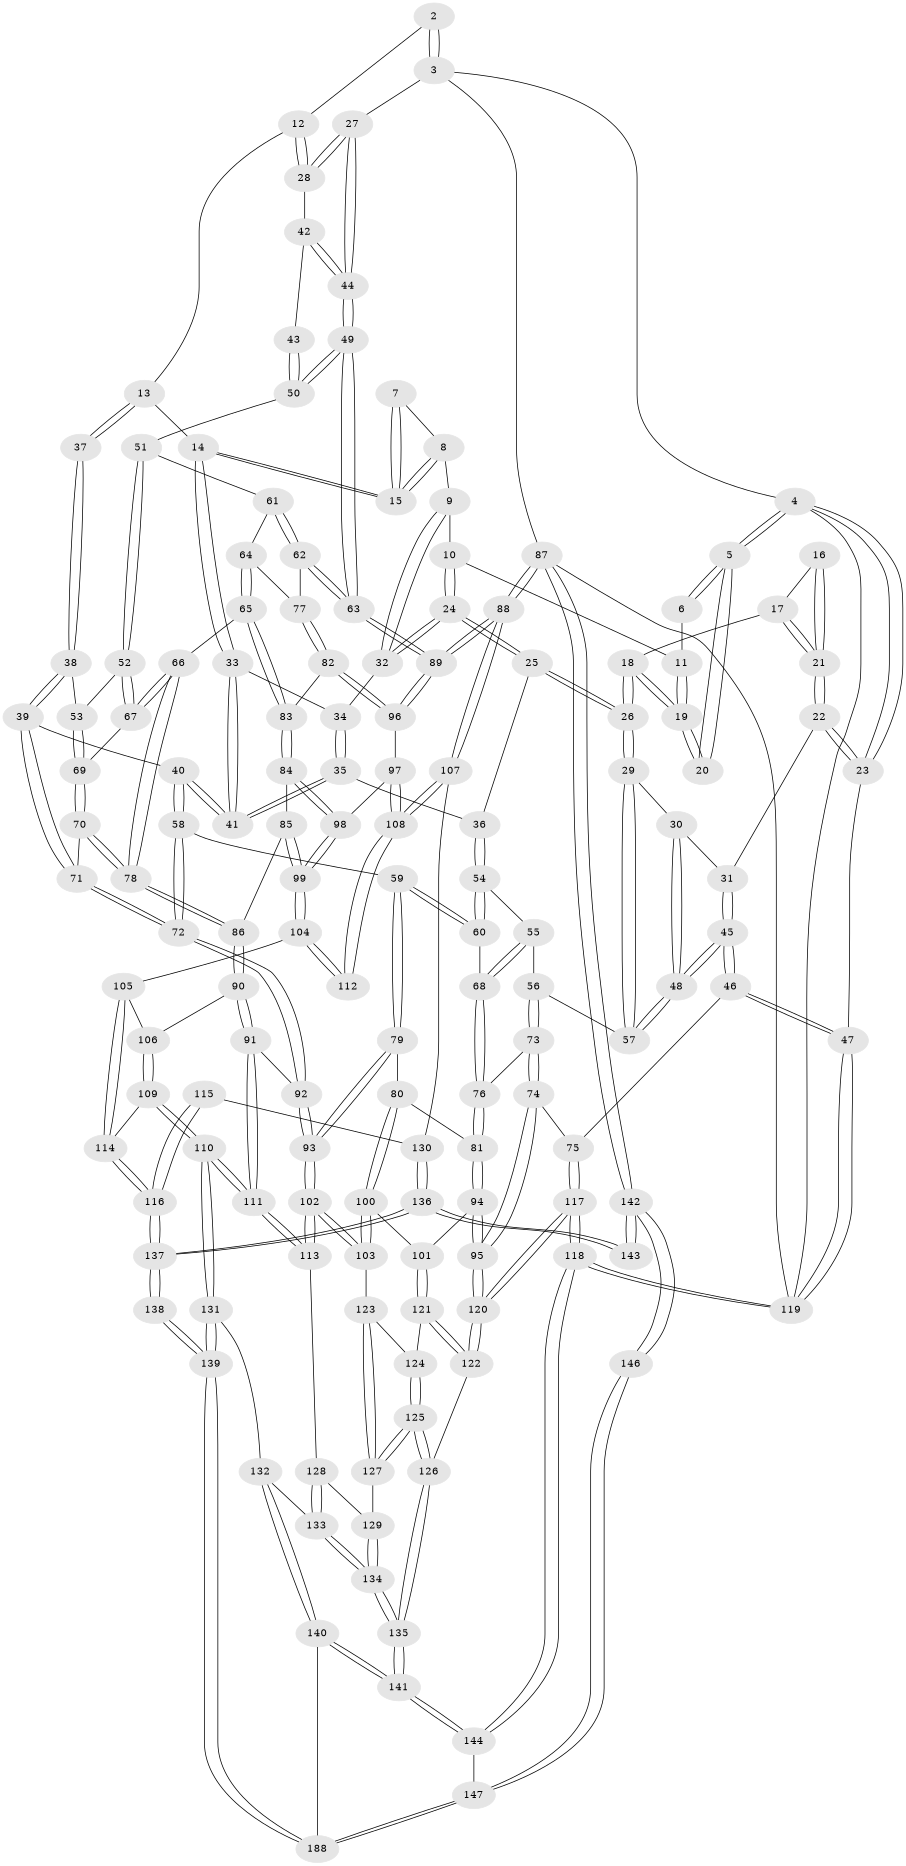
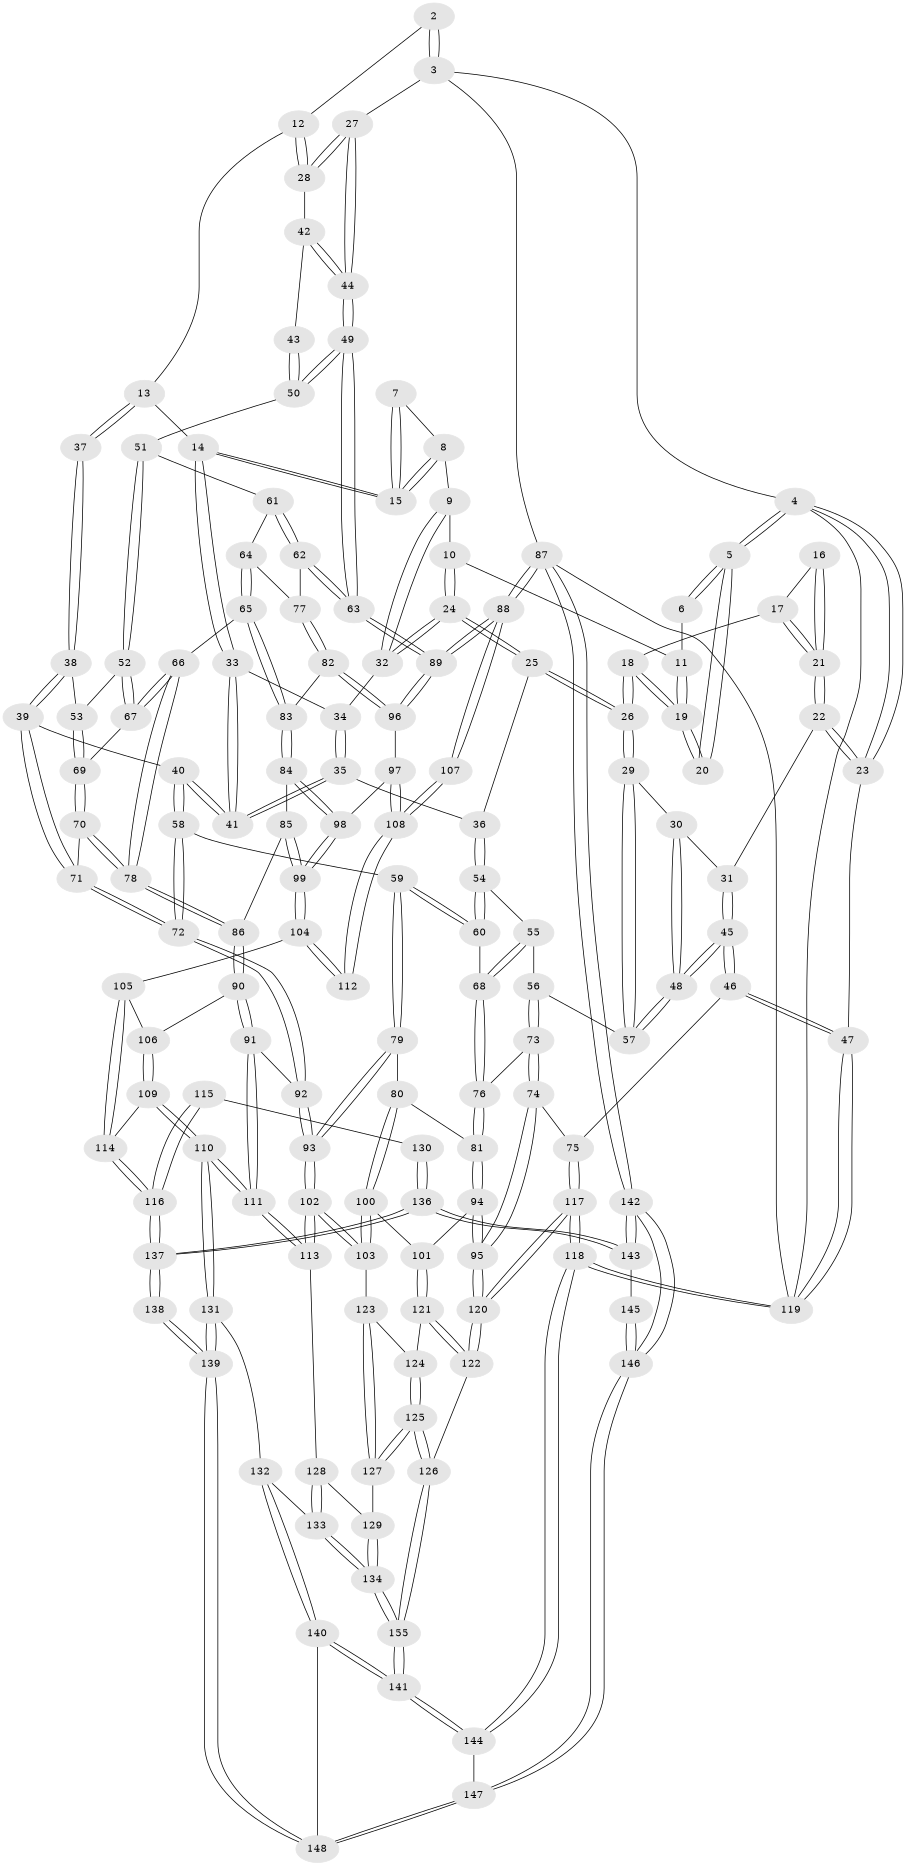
edge "107" -- "130": removed
node "145": added
node "135": label "135" -> "155"
node "188": label "188" -> "148"
